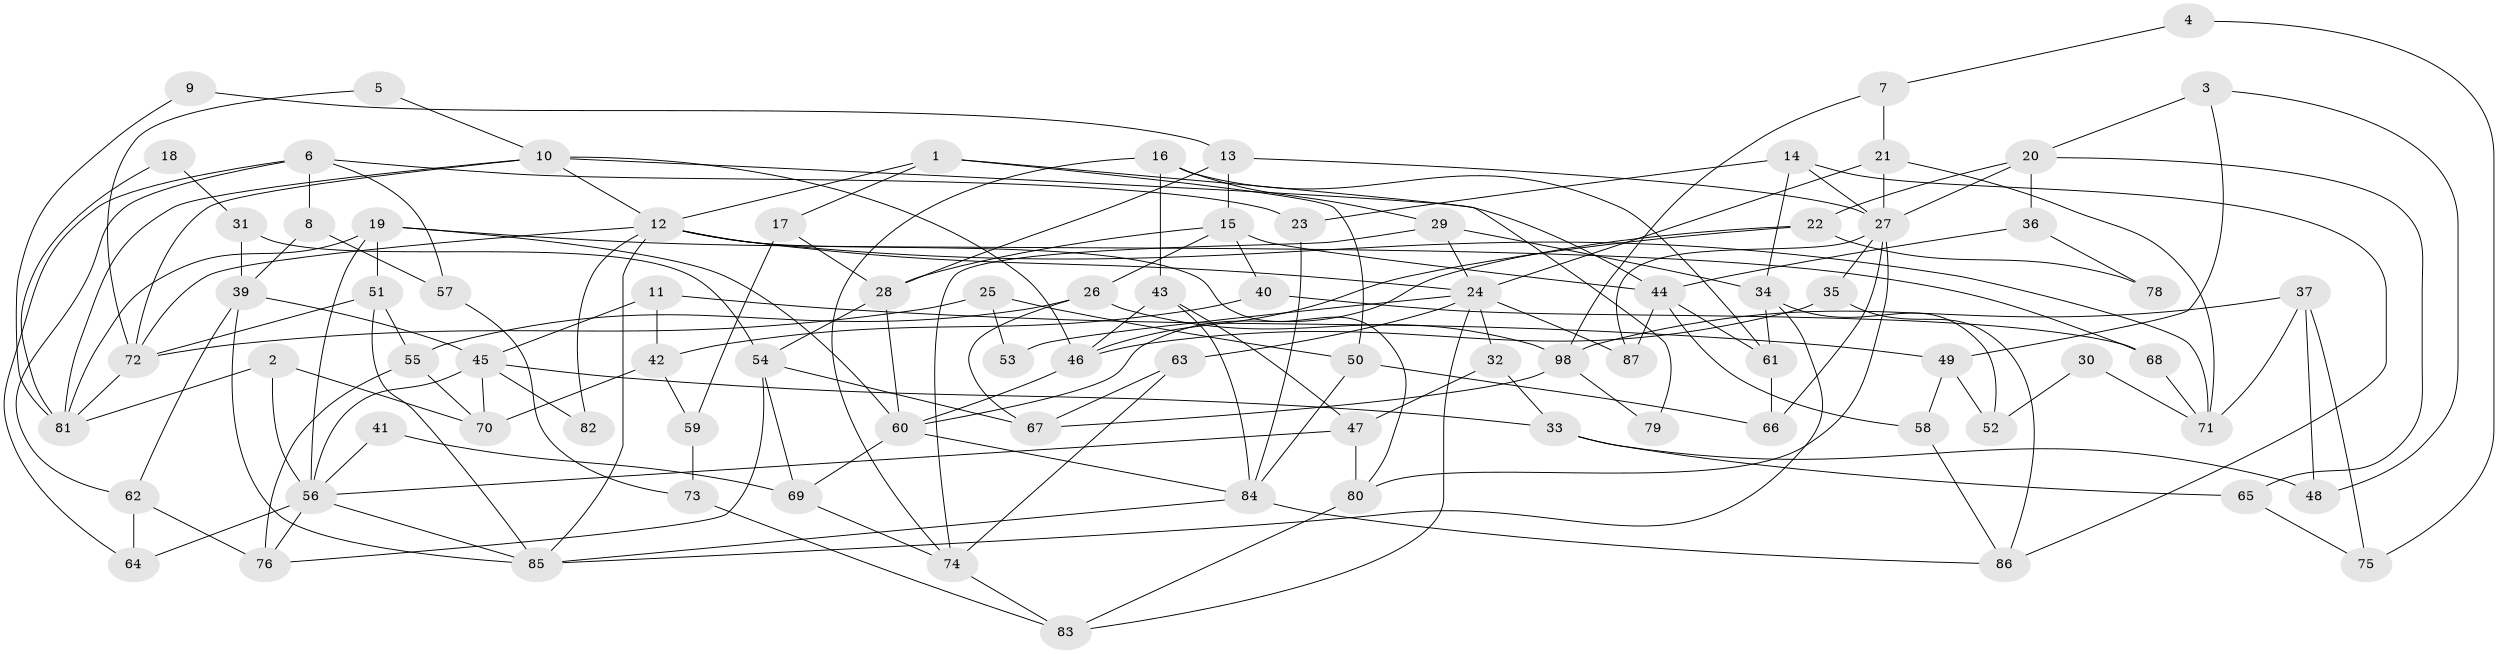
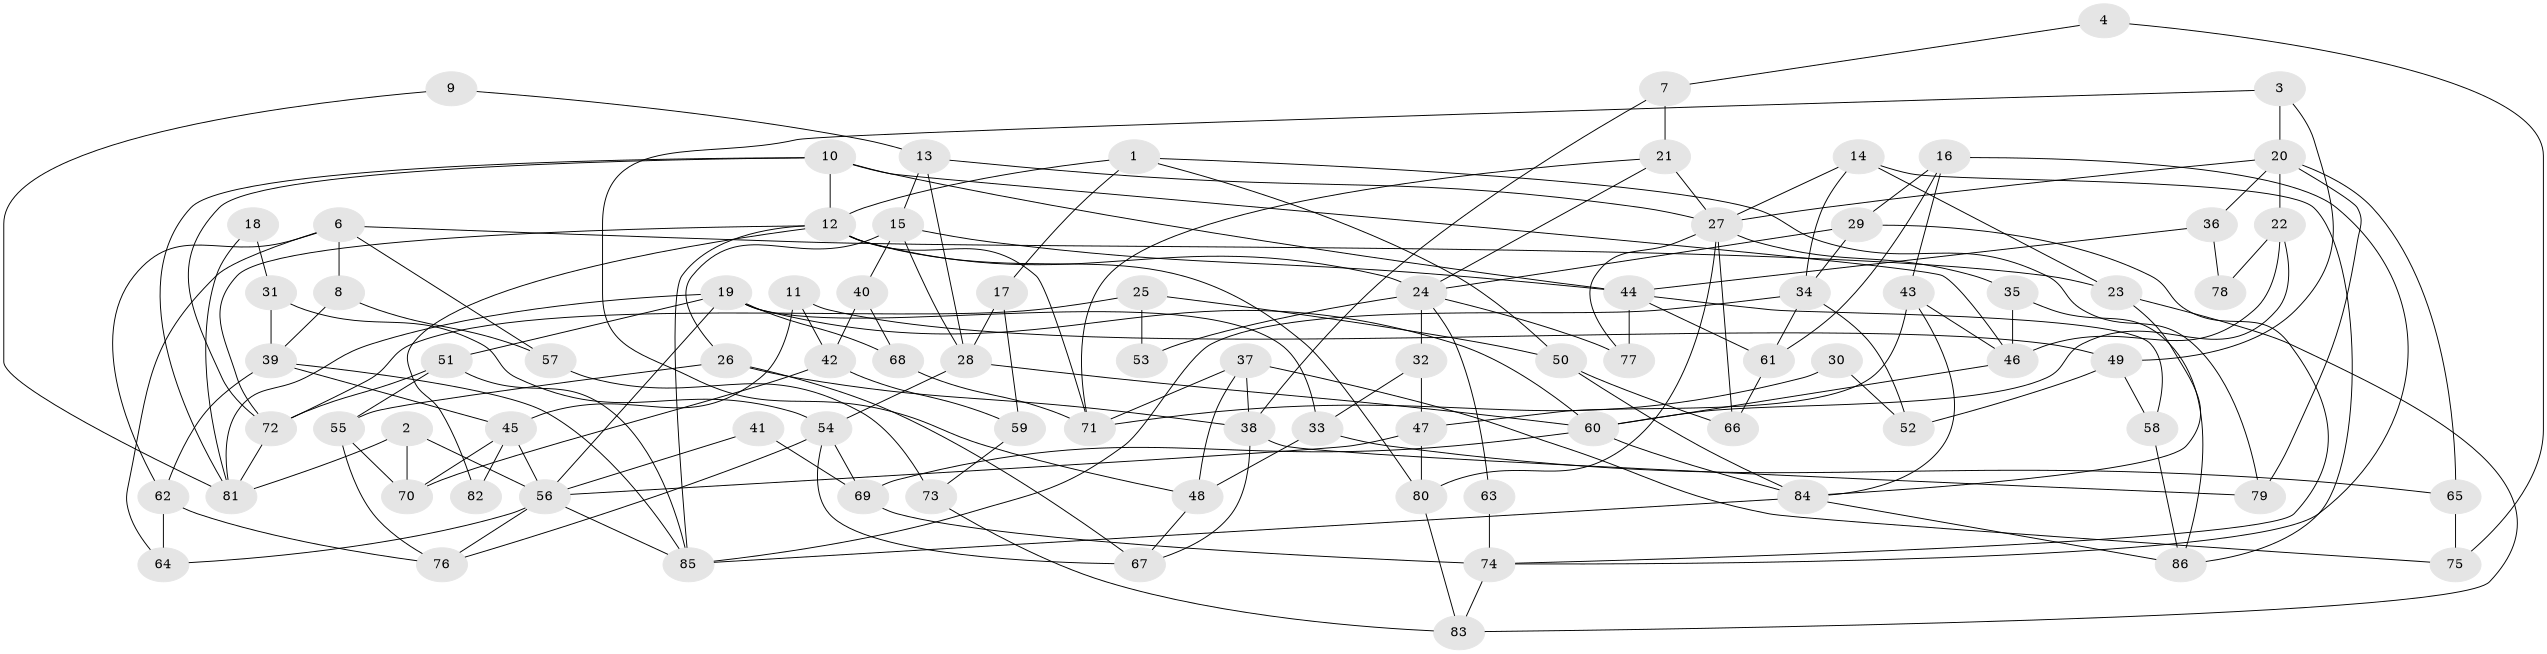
node "5": removed
edge "20" -- "79": added
node "98": label "98" -> "38"
node "87": label "87" -> "77"
edge "63" -- "67": now "48" -- "67"
edge "45" -- "33": now "19" -- "33"
edge "24" -- "83": now "23" -- "83"
